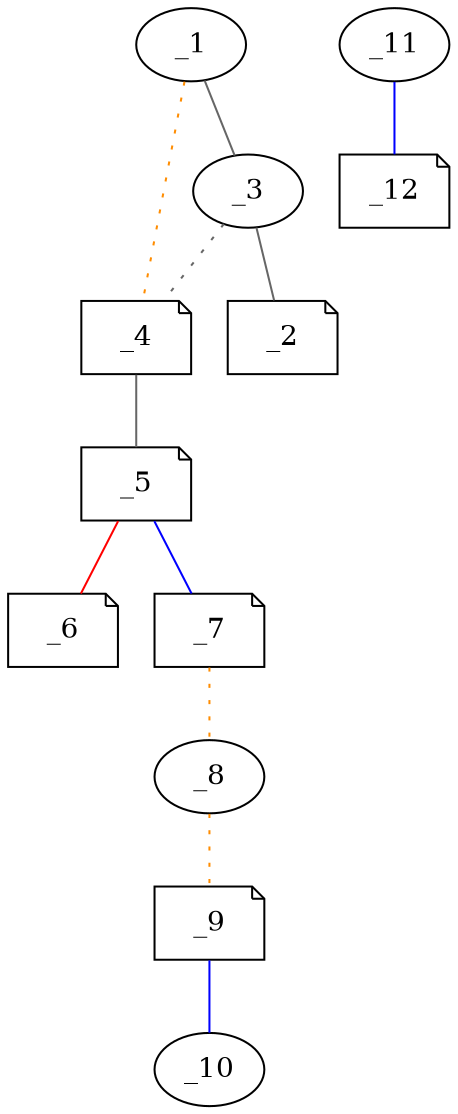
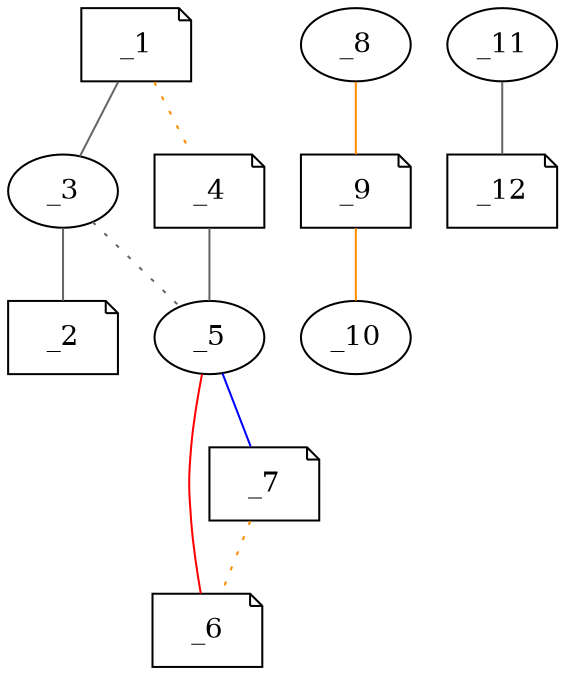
node "_1": shape ellipse -> note
edge "_11" -- "_12": color blue -> gray40
edge "_3" -- "_4": now "_3" -- "_5"
node "_5": shape note -> ellipse
edge "_7" -- "_8": now "_7" -- "_6"
edge "_8" -- "_9": style dotted -> solid
edge "_9" -- "_10": color blue -> darkorange
